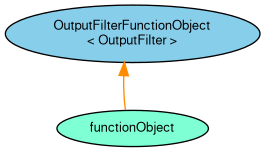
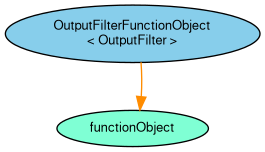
edge "functionObject" -> "OutputFilterFunctionObject < OutputFilter >": reversed
